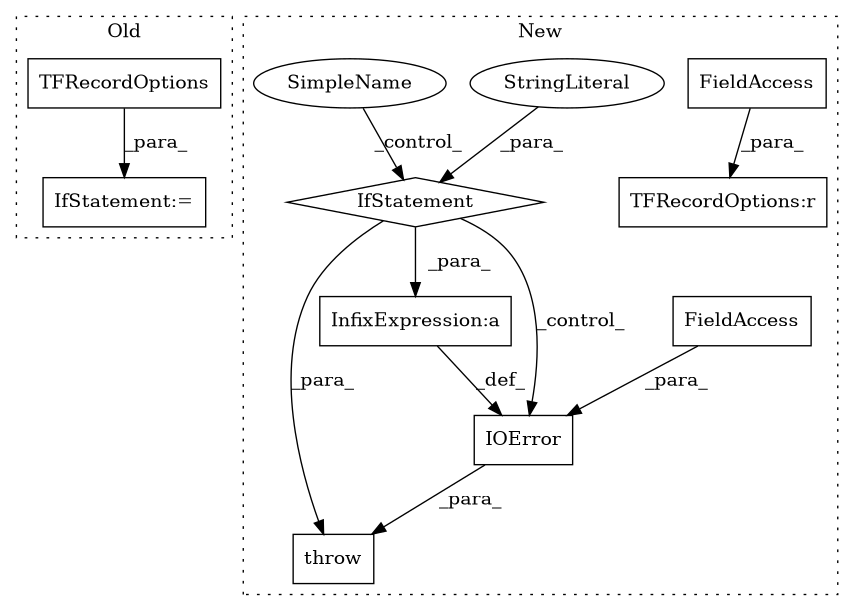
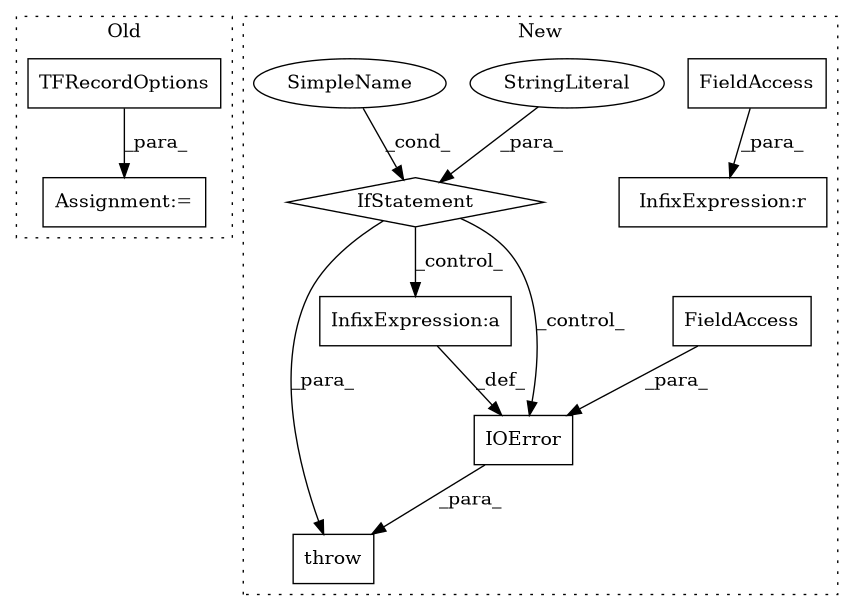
edge "SimpleName" -> "IfStatement": label "_control_" -> "_cond_"
node "IfStatement:=": label "IfStatement:=" -> "Assignment:="
node "TFRecordOptions:r": label "TFRecordOptions:r" -> "InfixExpression:r"
edge "IfStatement" -> "InfixExpression:a": label "_para_" -> "_control_"
